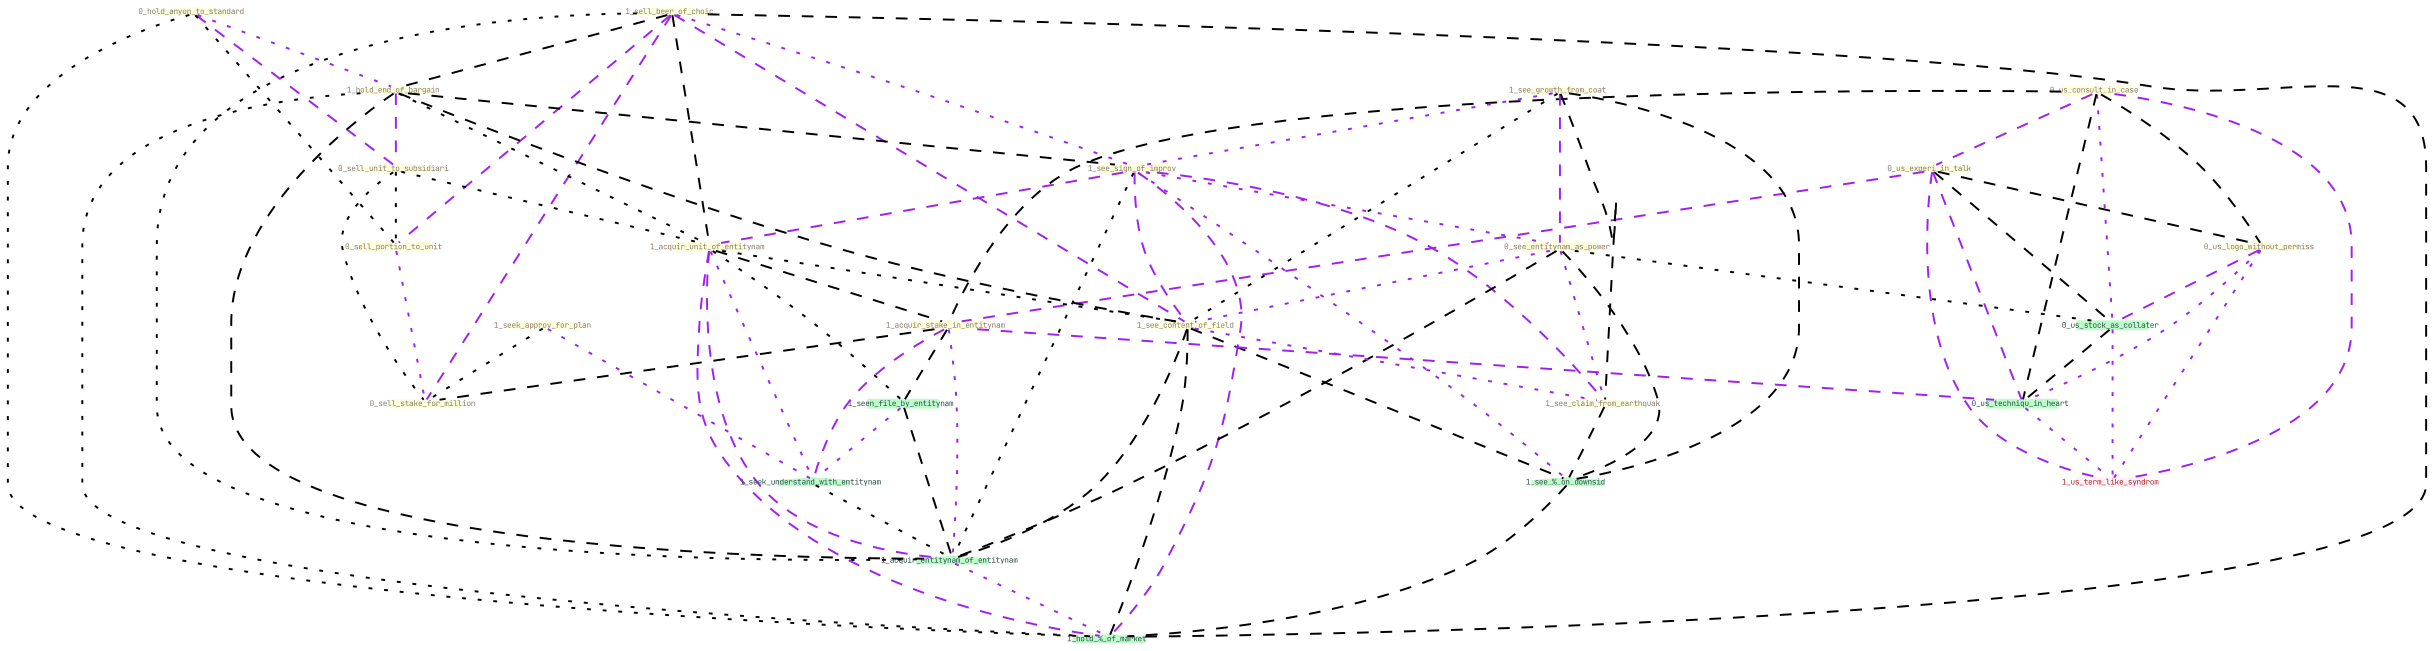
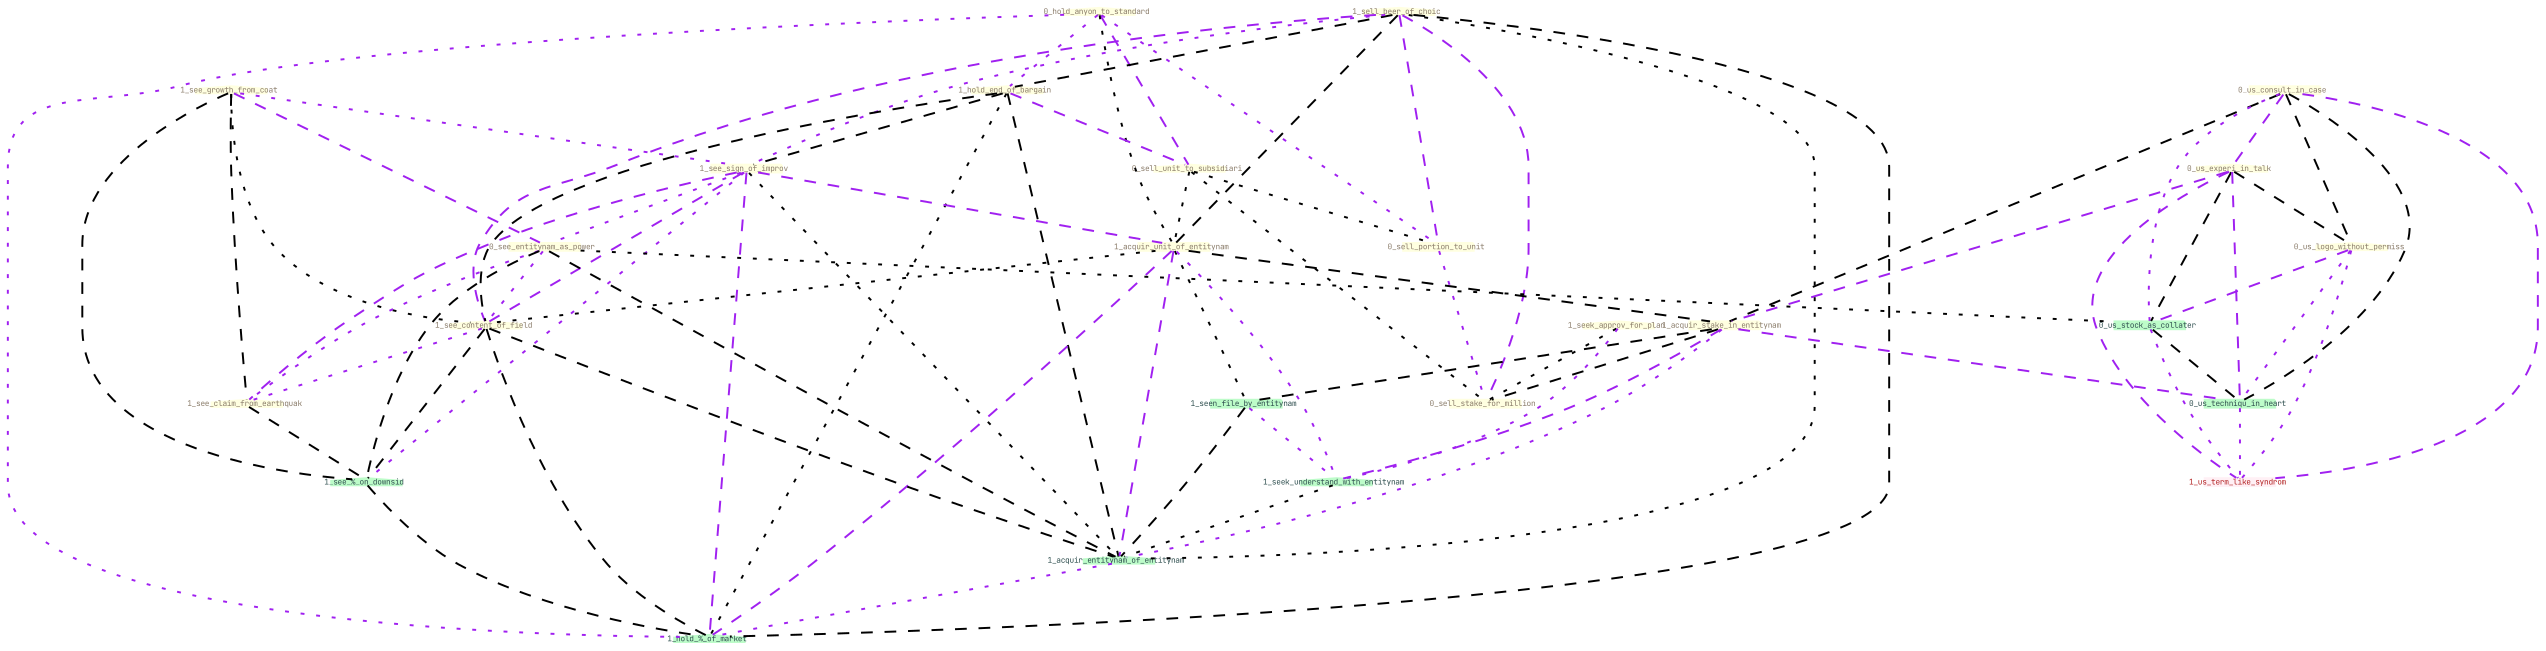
edge "0_hold_anyon_to_standard" -- "0_sell_portion_to_unit": color black -> purple
edge "1_hold_end_of_bargain" -- "1_acquir_unit_of_entitynam": now "0_hold_anyon_to_standard" -- "1_acquir_unit_of_entitynam"
edge "0_hold_anyon_to_standard" -- "1_hold_%_of_market": color black -> purple
